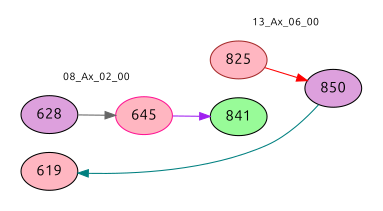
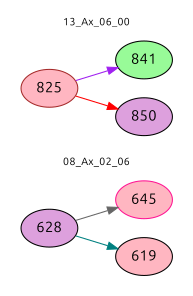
cluster "08_Ax_02_00": label "08_Ax_02_00" -> "08_Ax_02_06"
edge "645" -> "841": now "825" -> "841"
edge "850" -> "619": now "628" -> "619"
